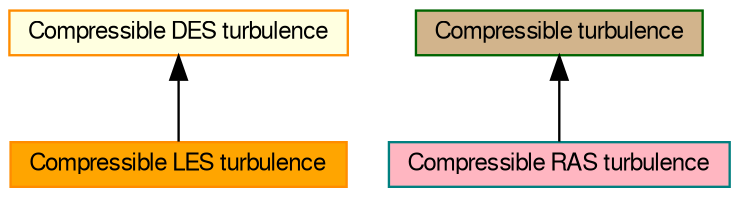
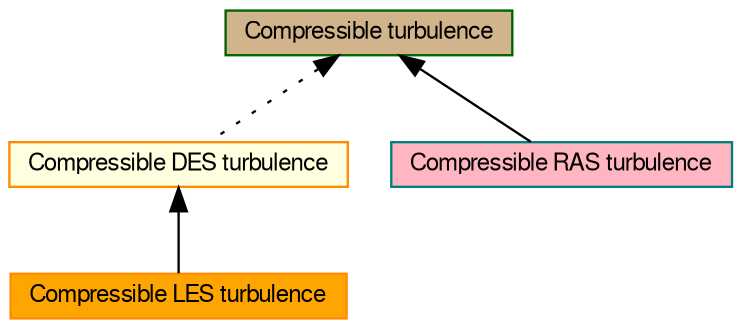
edge "Compressible DES turbulence" -> "Compressible turbulence": added
